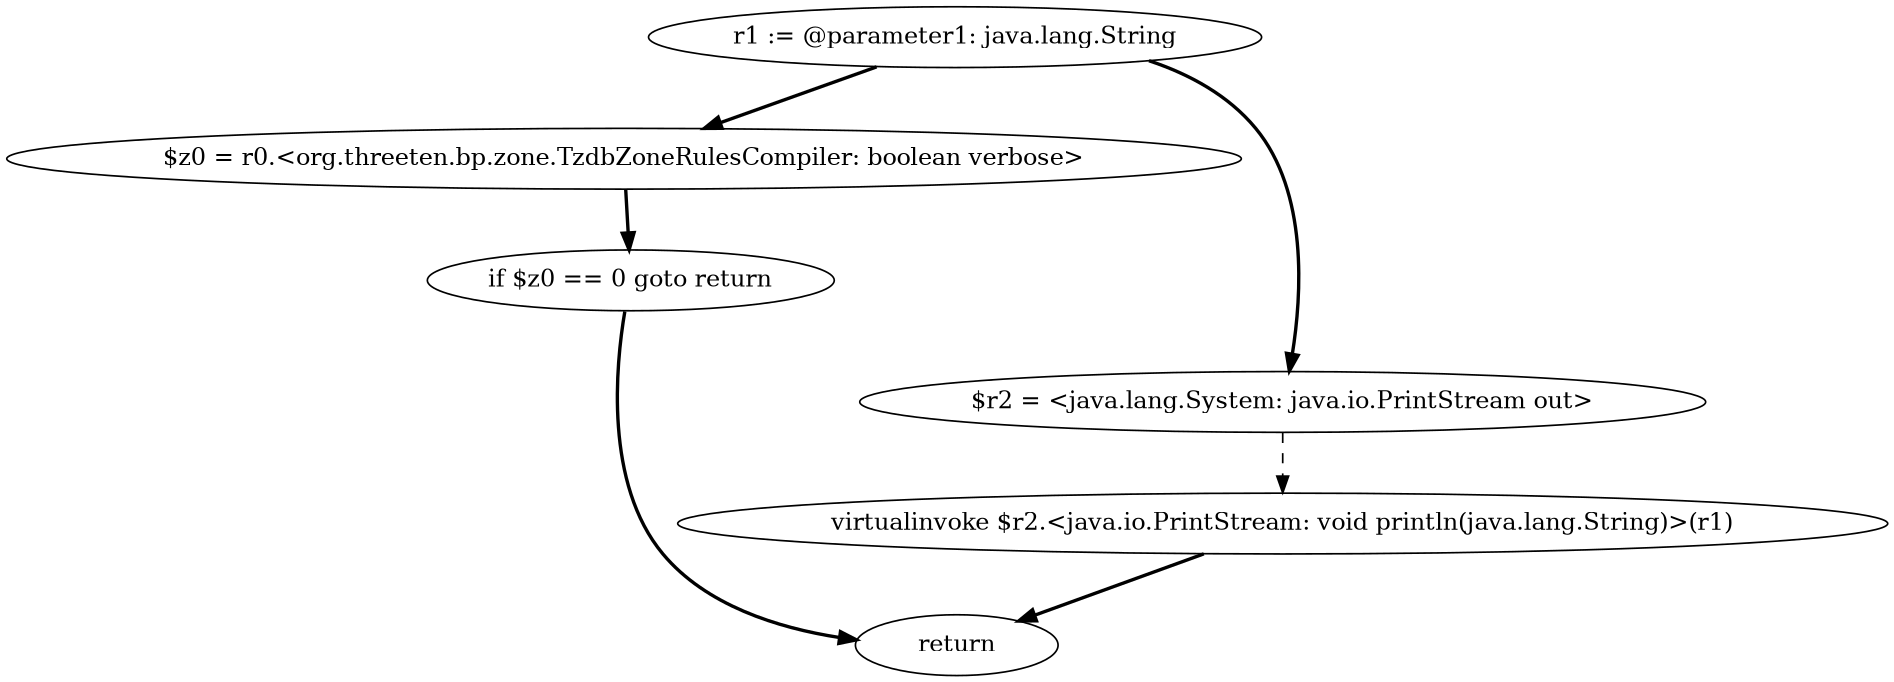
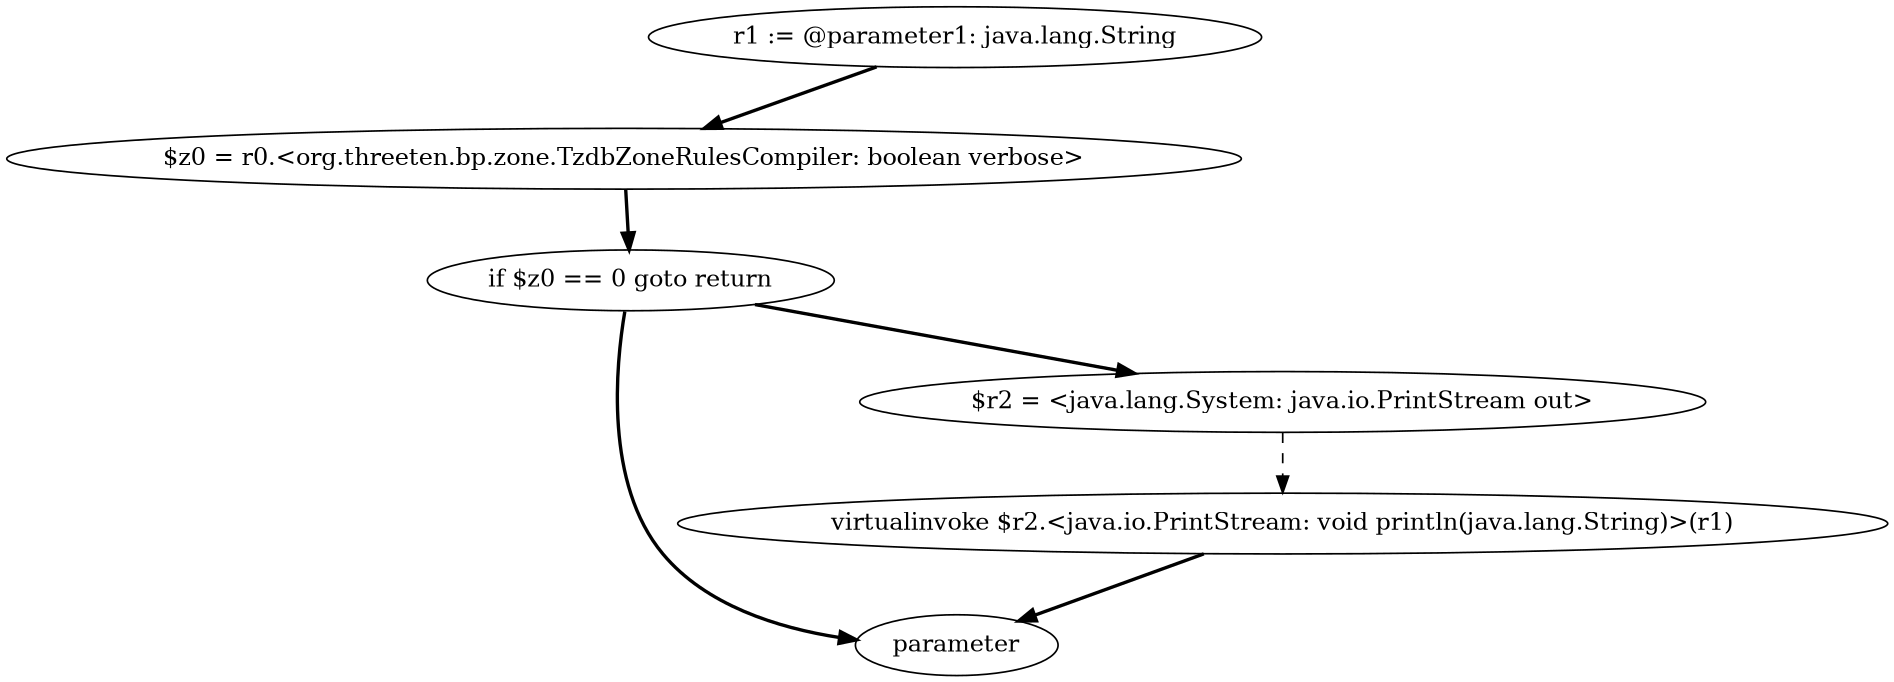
edge "r1 := @parameter1: java.lang.String" -> "$r2 = <java.lang.System: java.io.PrintStream out>": now "if $z0 == 0 goto return" -> "$r2 = <java.lang.System: java.io.PrintStream out>"
node "return": label "return" -> "parameter"
